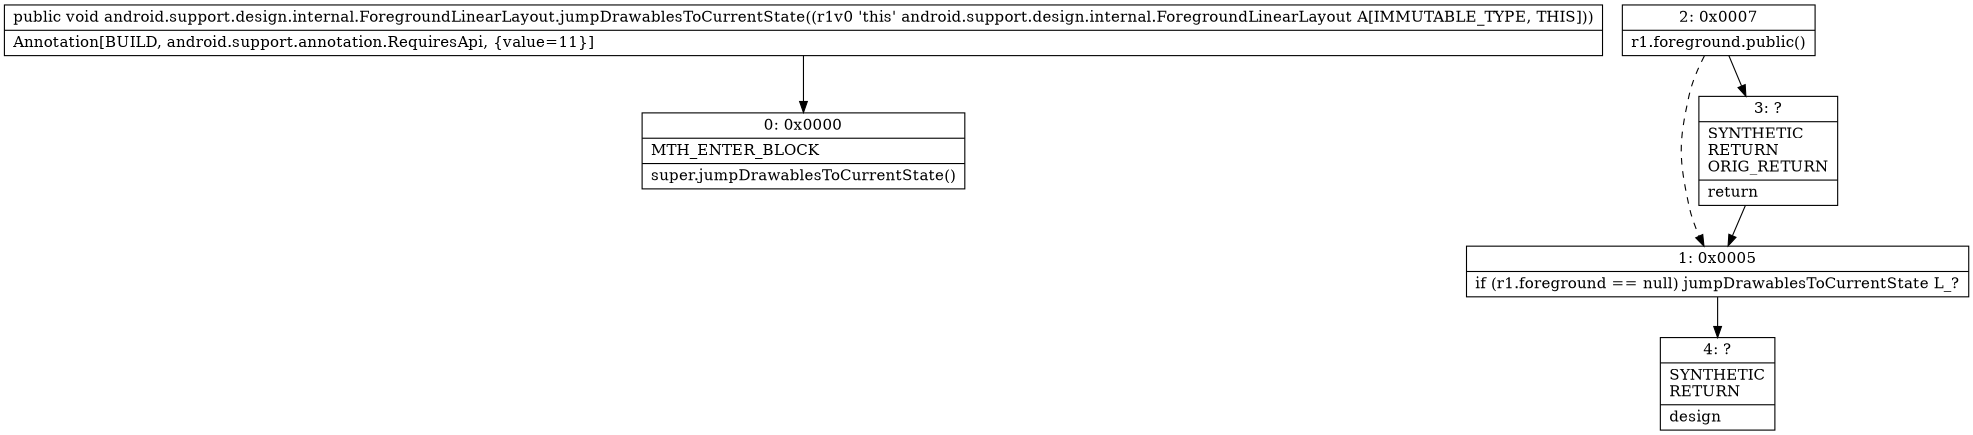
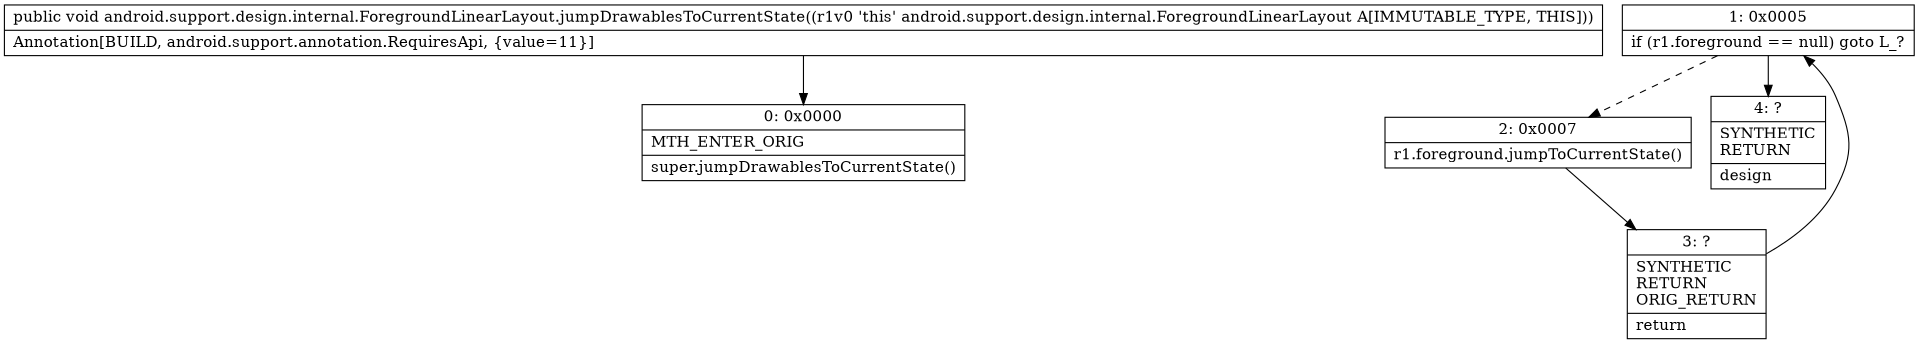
node "2: 0x0007": text "r1.foreground.public()" -> "r1.foreground.jumpToCurrentState()"
edge "2: 0x0007" -> "1: 0x0005": reversed
node "0: 0x0000": text "MTH_ENTER_BLOCK" -> "MTH_ENTER_ORIG"
node "1: 0x0005": text "if (r1.foreground == null) jumpDrawablesToCurrentState L_?" -> "if (r1.foreground == null) goto L_?"
